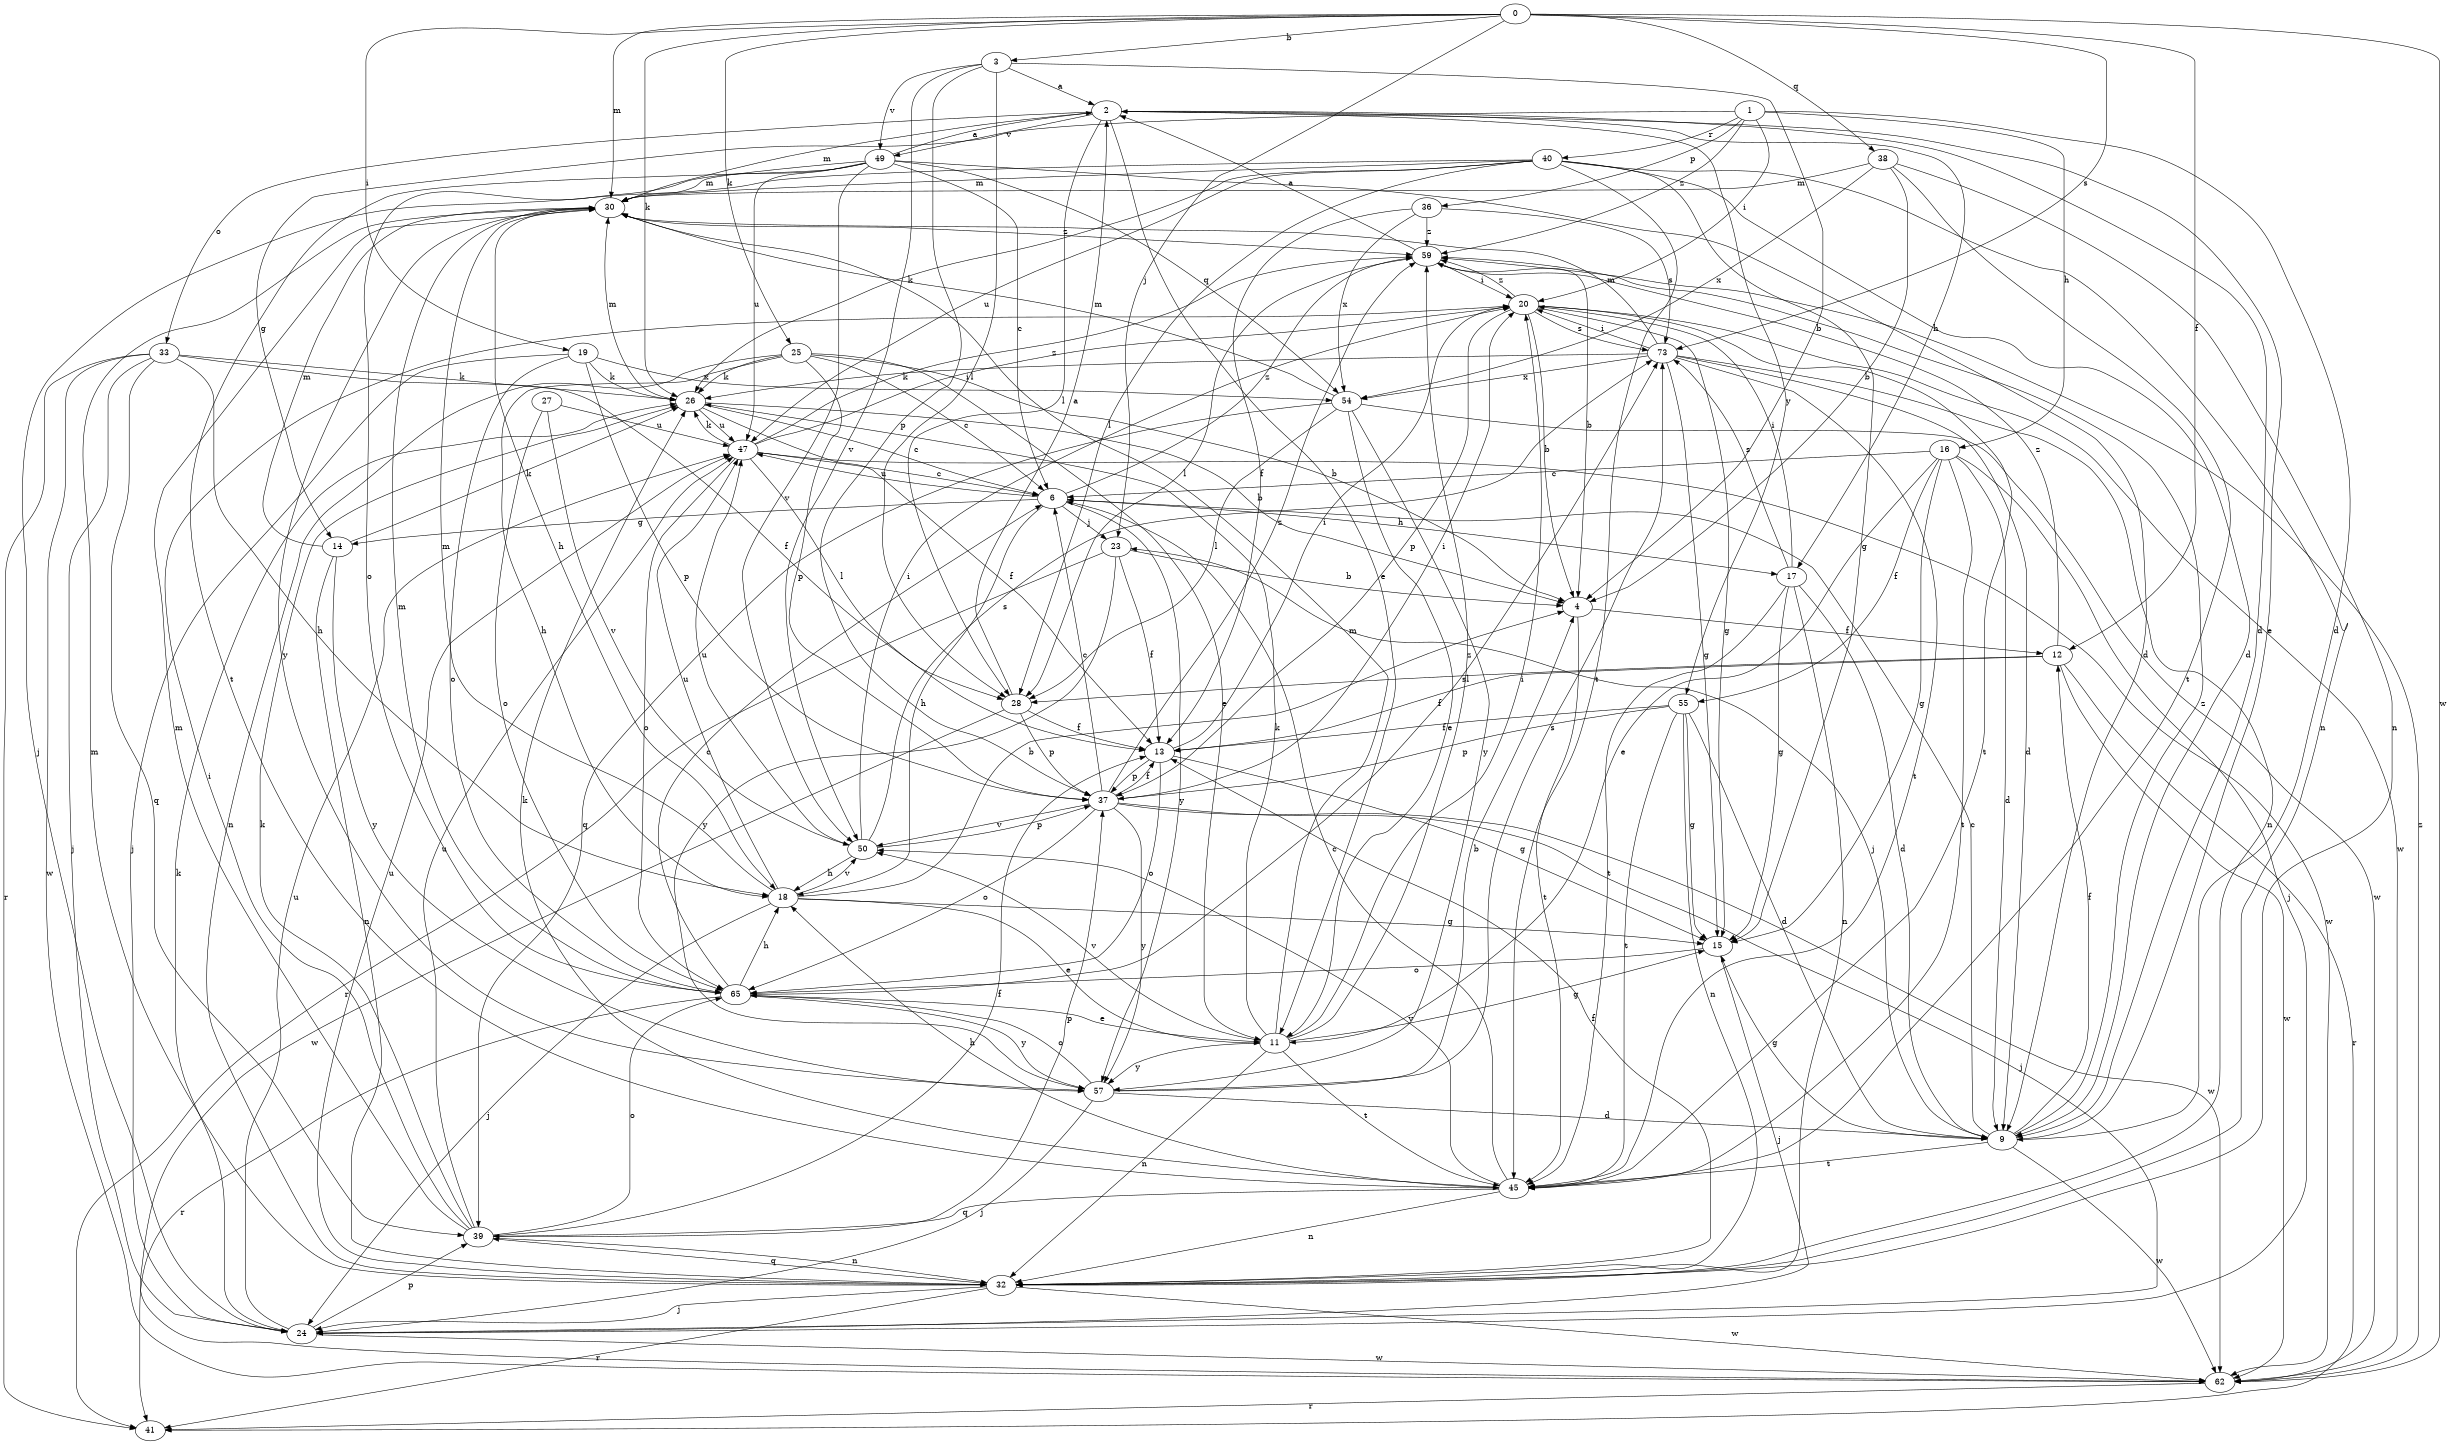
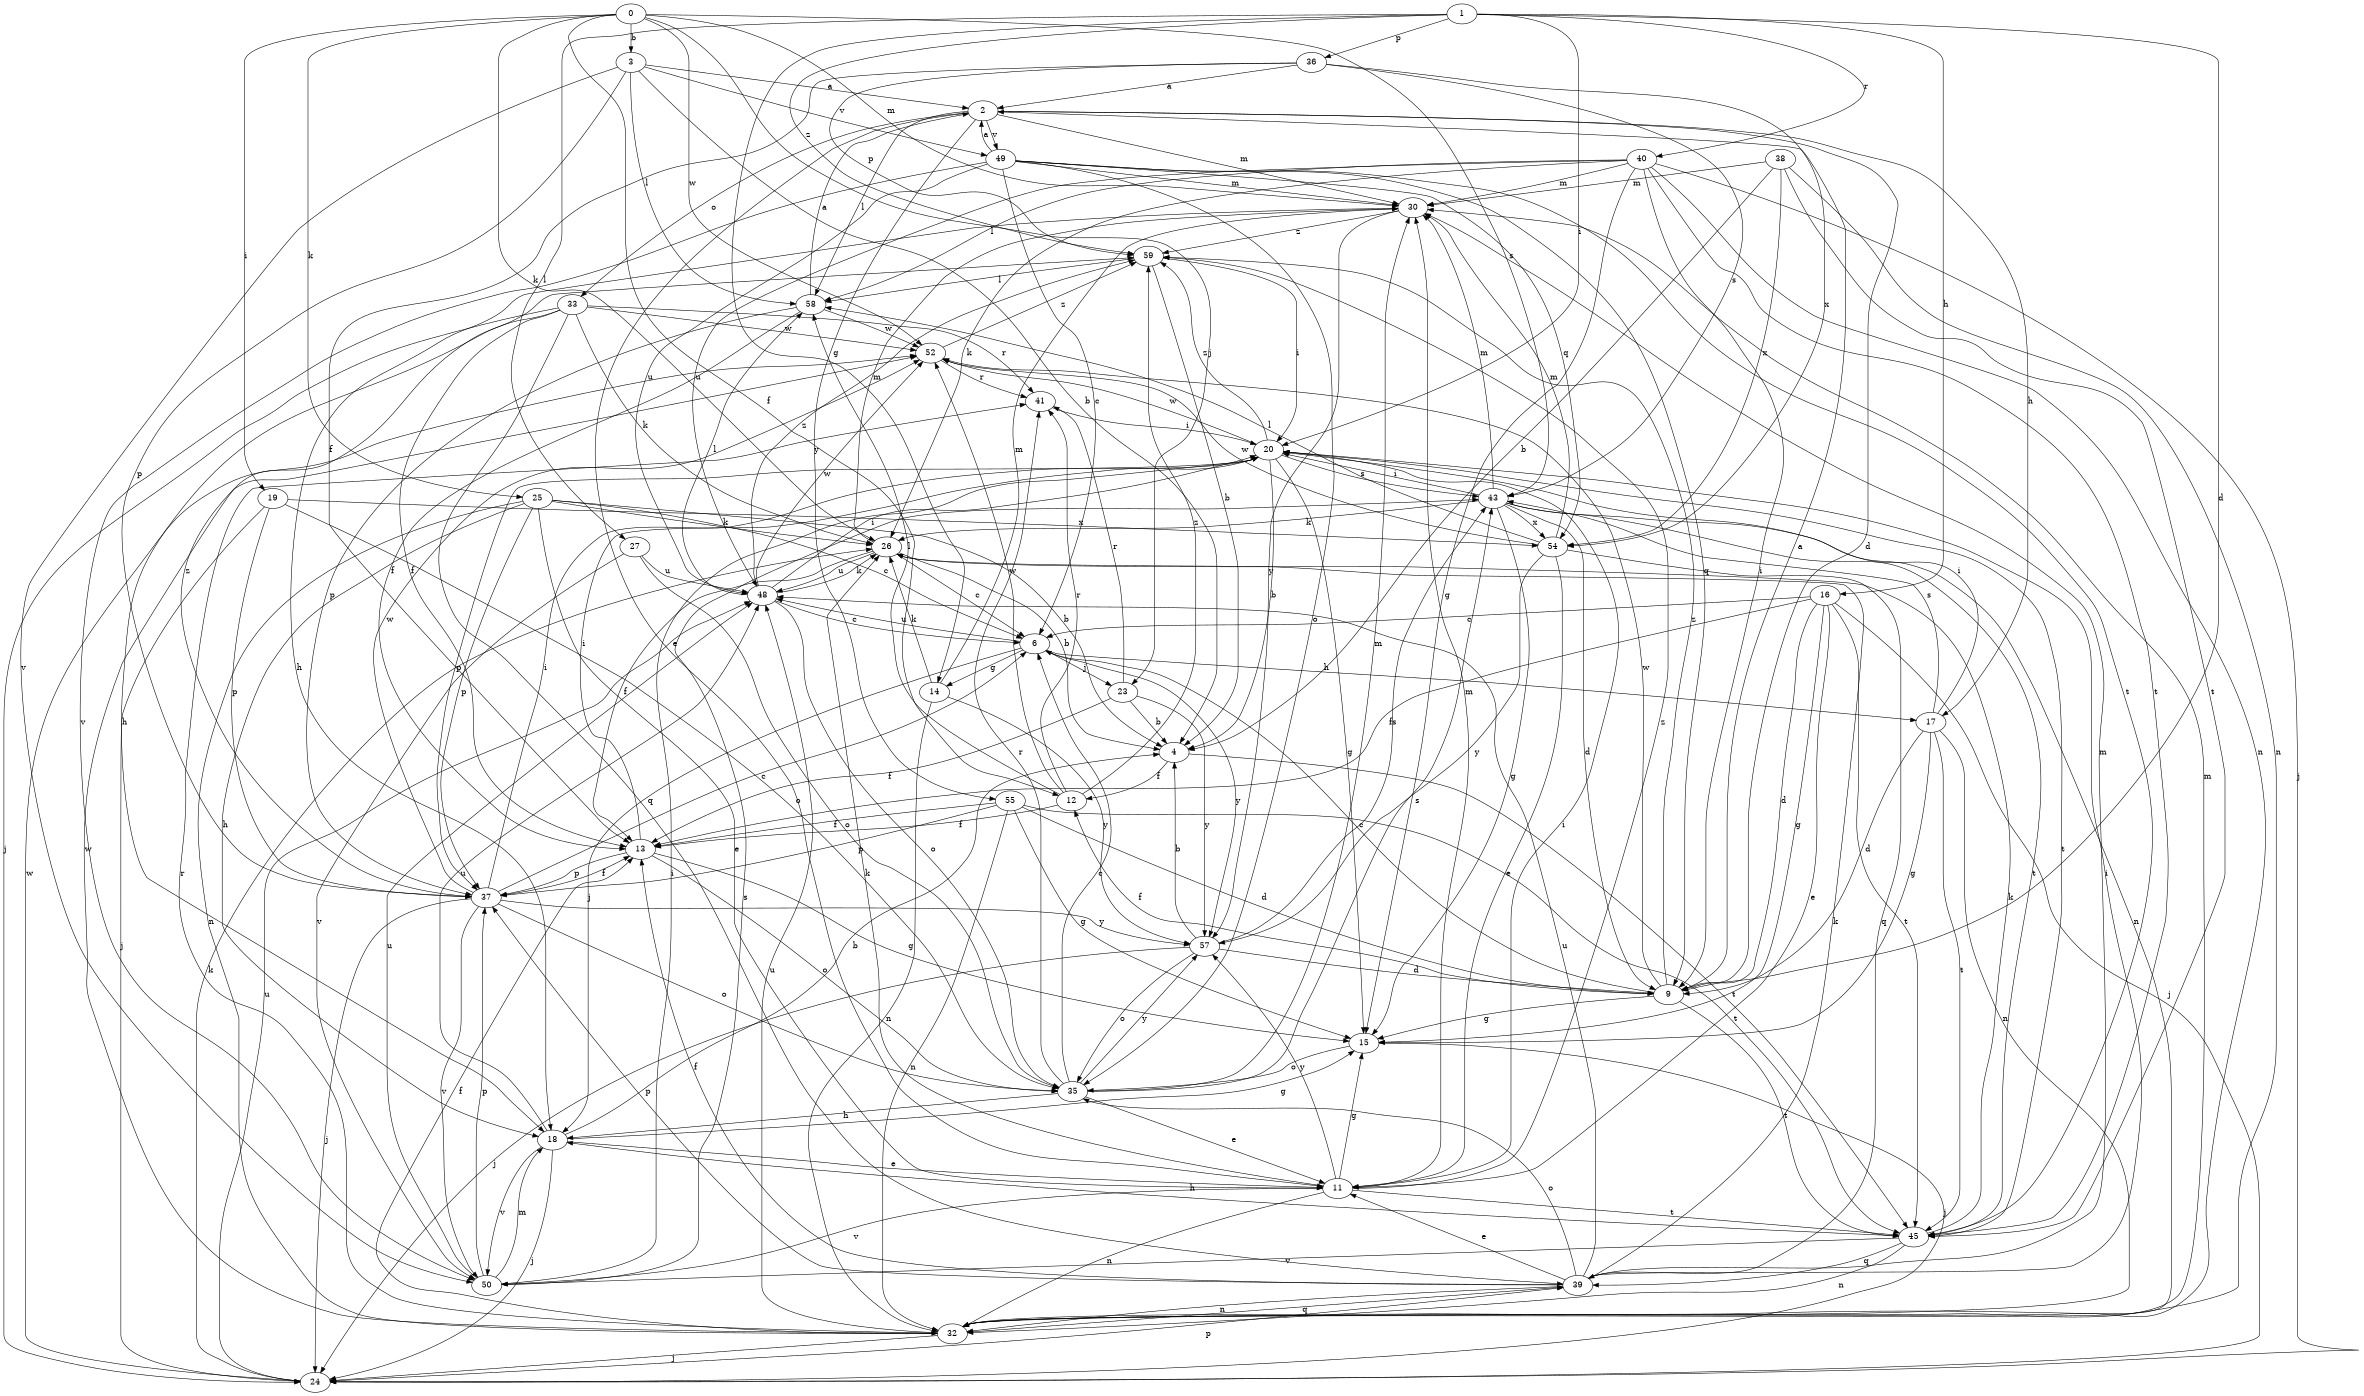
edge "1" -> "27": added, label "l"
edge "0" -> "38": removed, label "q"
edge "59" -> "2": now "36" -> "2"
edge "36" -> "59": label "z" -> "p"
node "73": label "73" -> "43"
edge "19" -> "26": removed, label "k"
edge "6" -> "59": removed, label "z"
edge "41" -> "20": added, label "i"
node "47": label "47" -> "48"
edge "18" -> "30": removed, label "m"
edge "16" -> "55": now "16" -> "13"
edge "9" -> "2": label "e" -> "a"
edge "49" -> "9": label "d" -> "q"
edge "40" -> "9": label "d" -> "i"
edge "9" -> "23": removed, label "j"
edge "6" -> "18": label "h" -> "j"
node "28": label "28" -> "58"
edge "45" -> "6": removed, label "c"
edge "50" -> "18": label "h" -> "m"
node "65": label "65" -> "35"
edge "39" -> "11": added, label "e"
node "62": label "62" -> "52"
